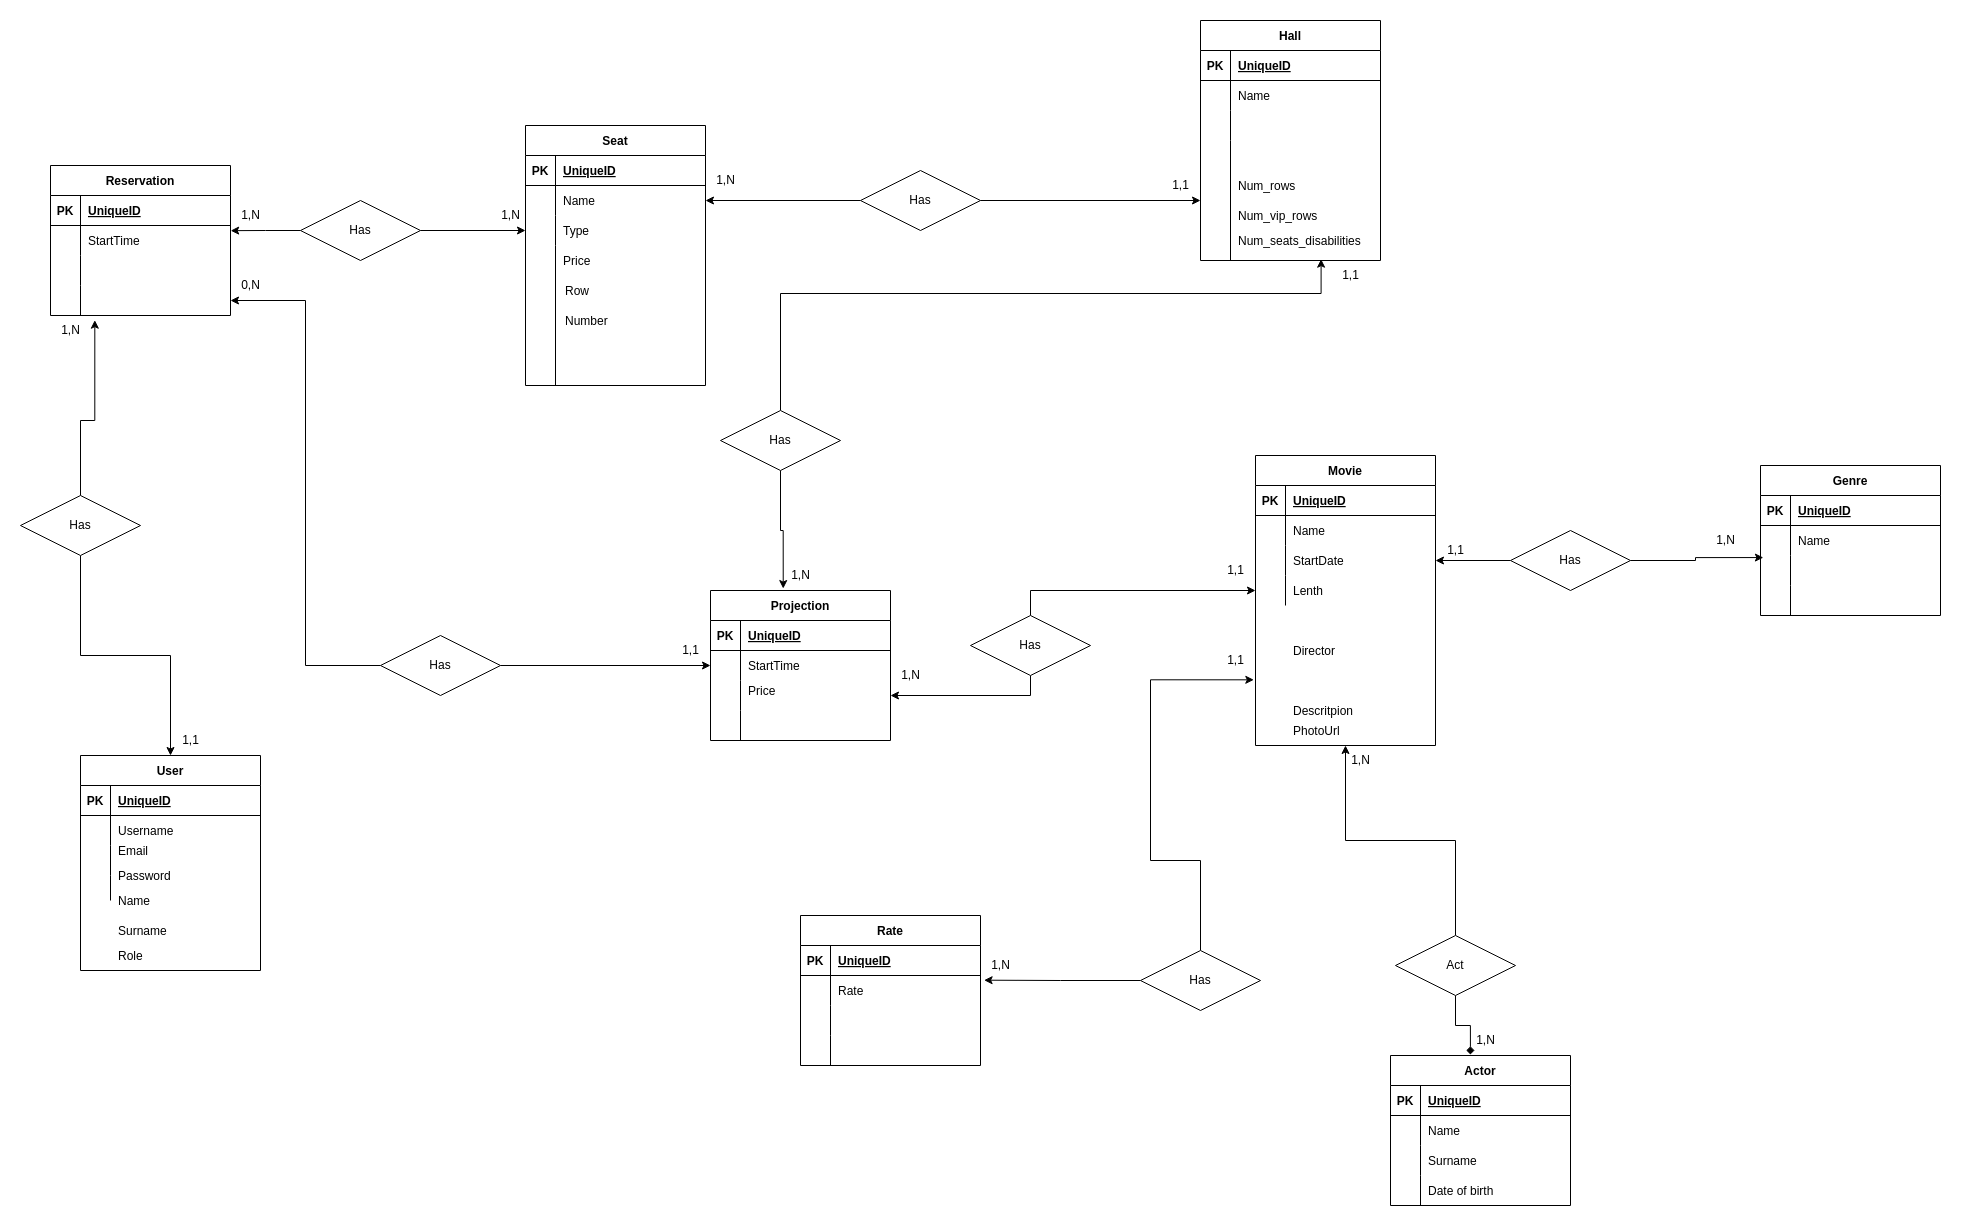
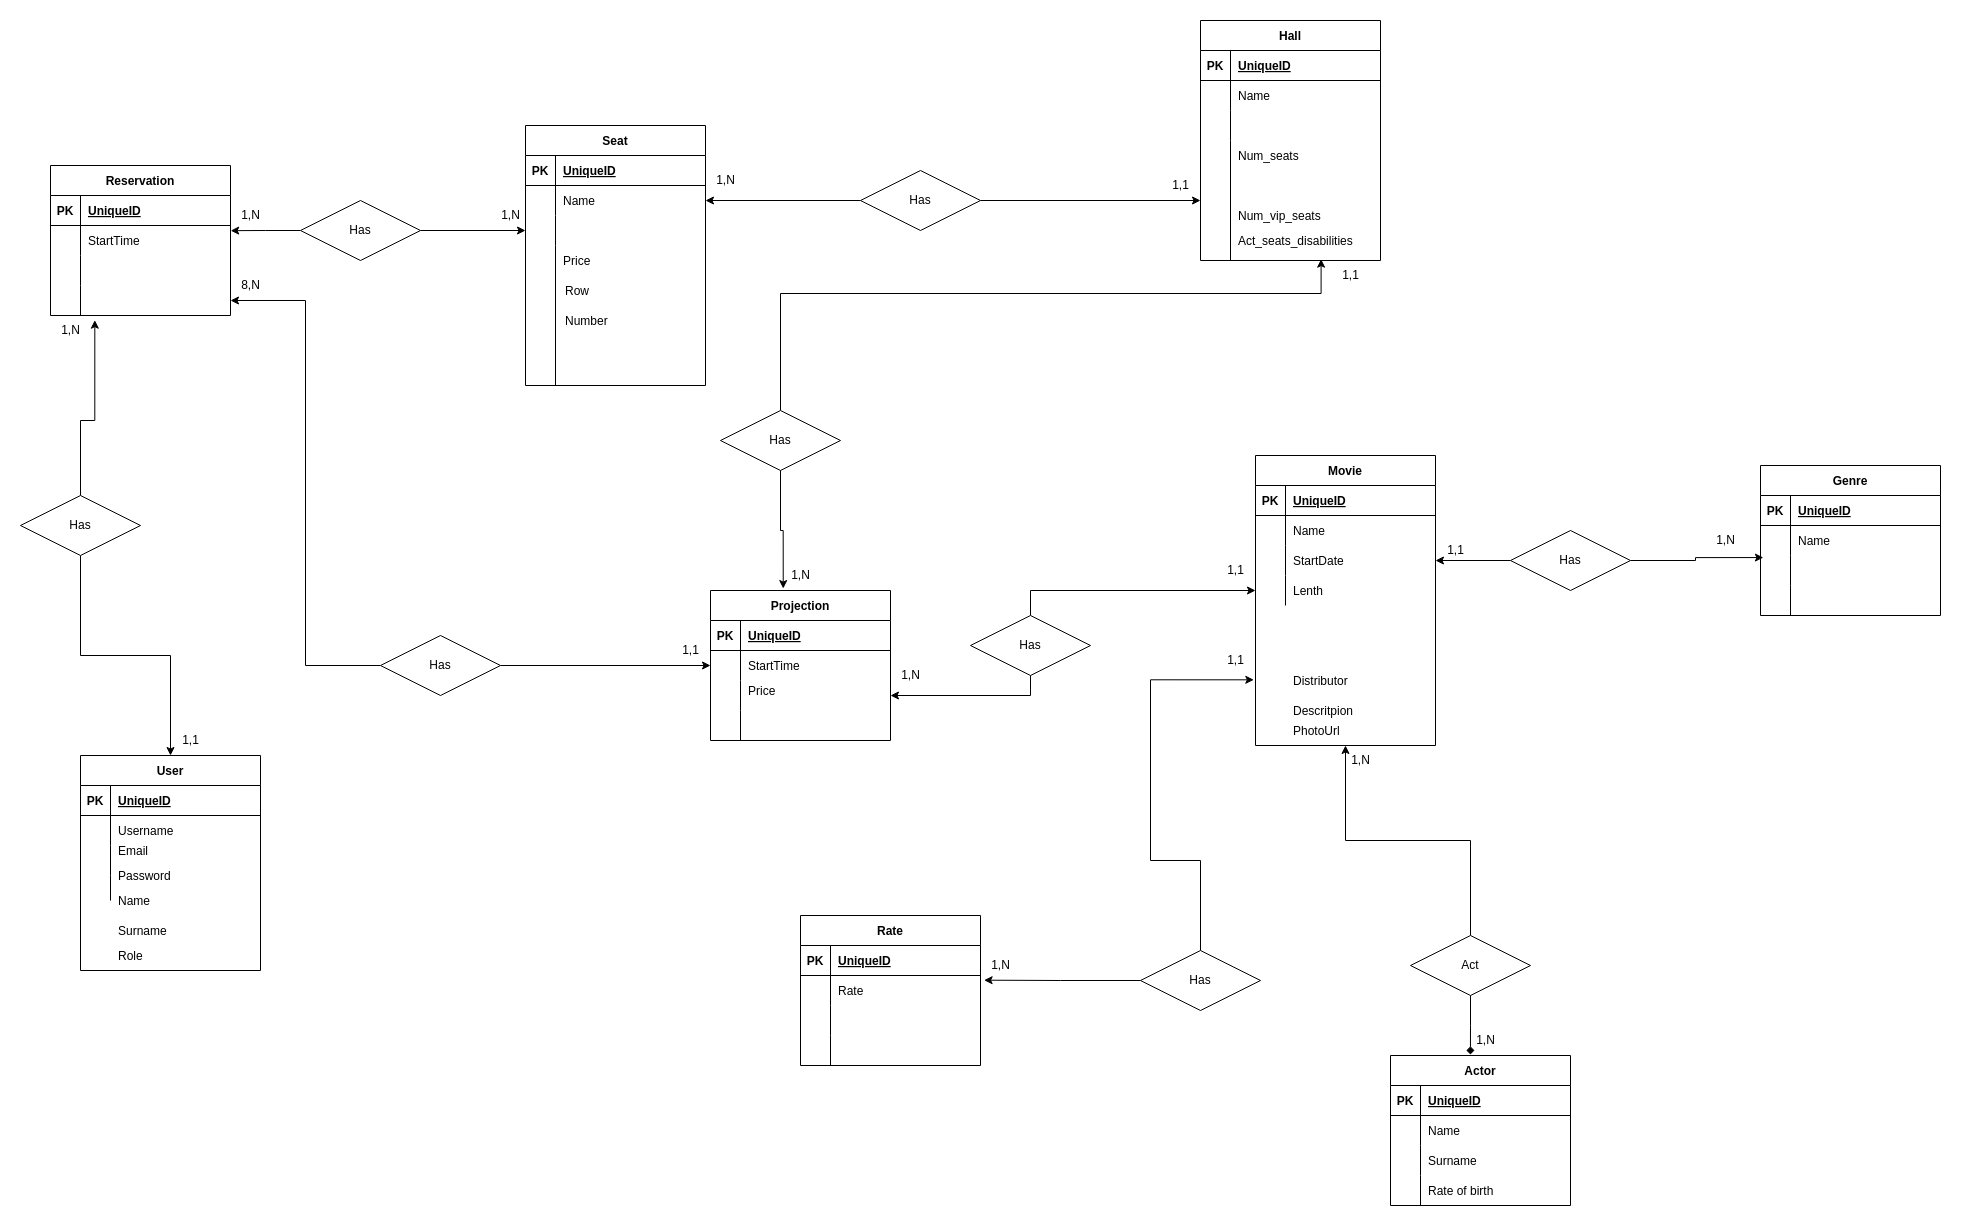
node "Num_seats": added
node "Num_rows": removed
node "Num_vip_rows": label "Num_vip_rows" -> "Num_vip_seats"
node "Type": removed
node "Num_seats_disabilities": label "Num_seats_disabilities" -> "Act_seats_disabilities"
node "0,N": label "0,N" -> "8,N"
node "Director": removed
node "Distributor": added
node "Act": moved (1456, 966) -> (1471, 966)
node "Date of birth": label "Date of birth" -> "Rate of birth"
